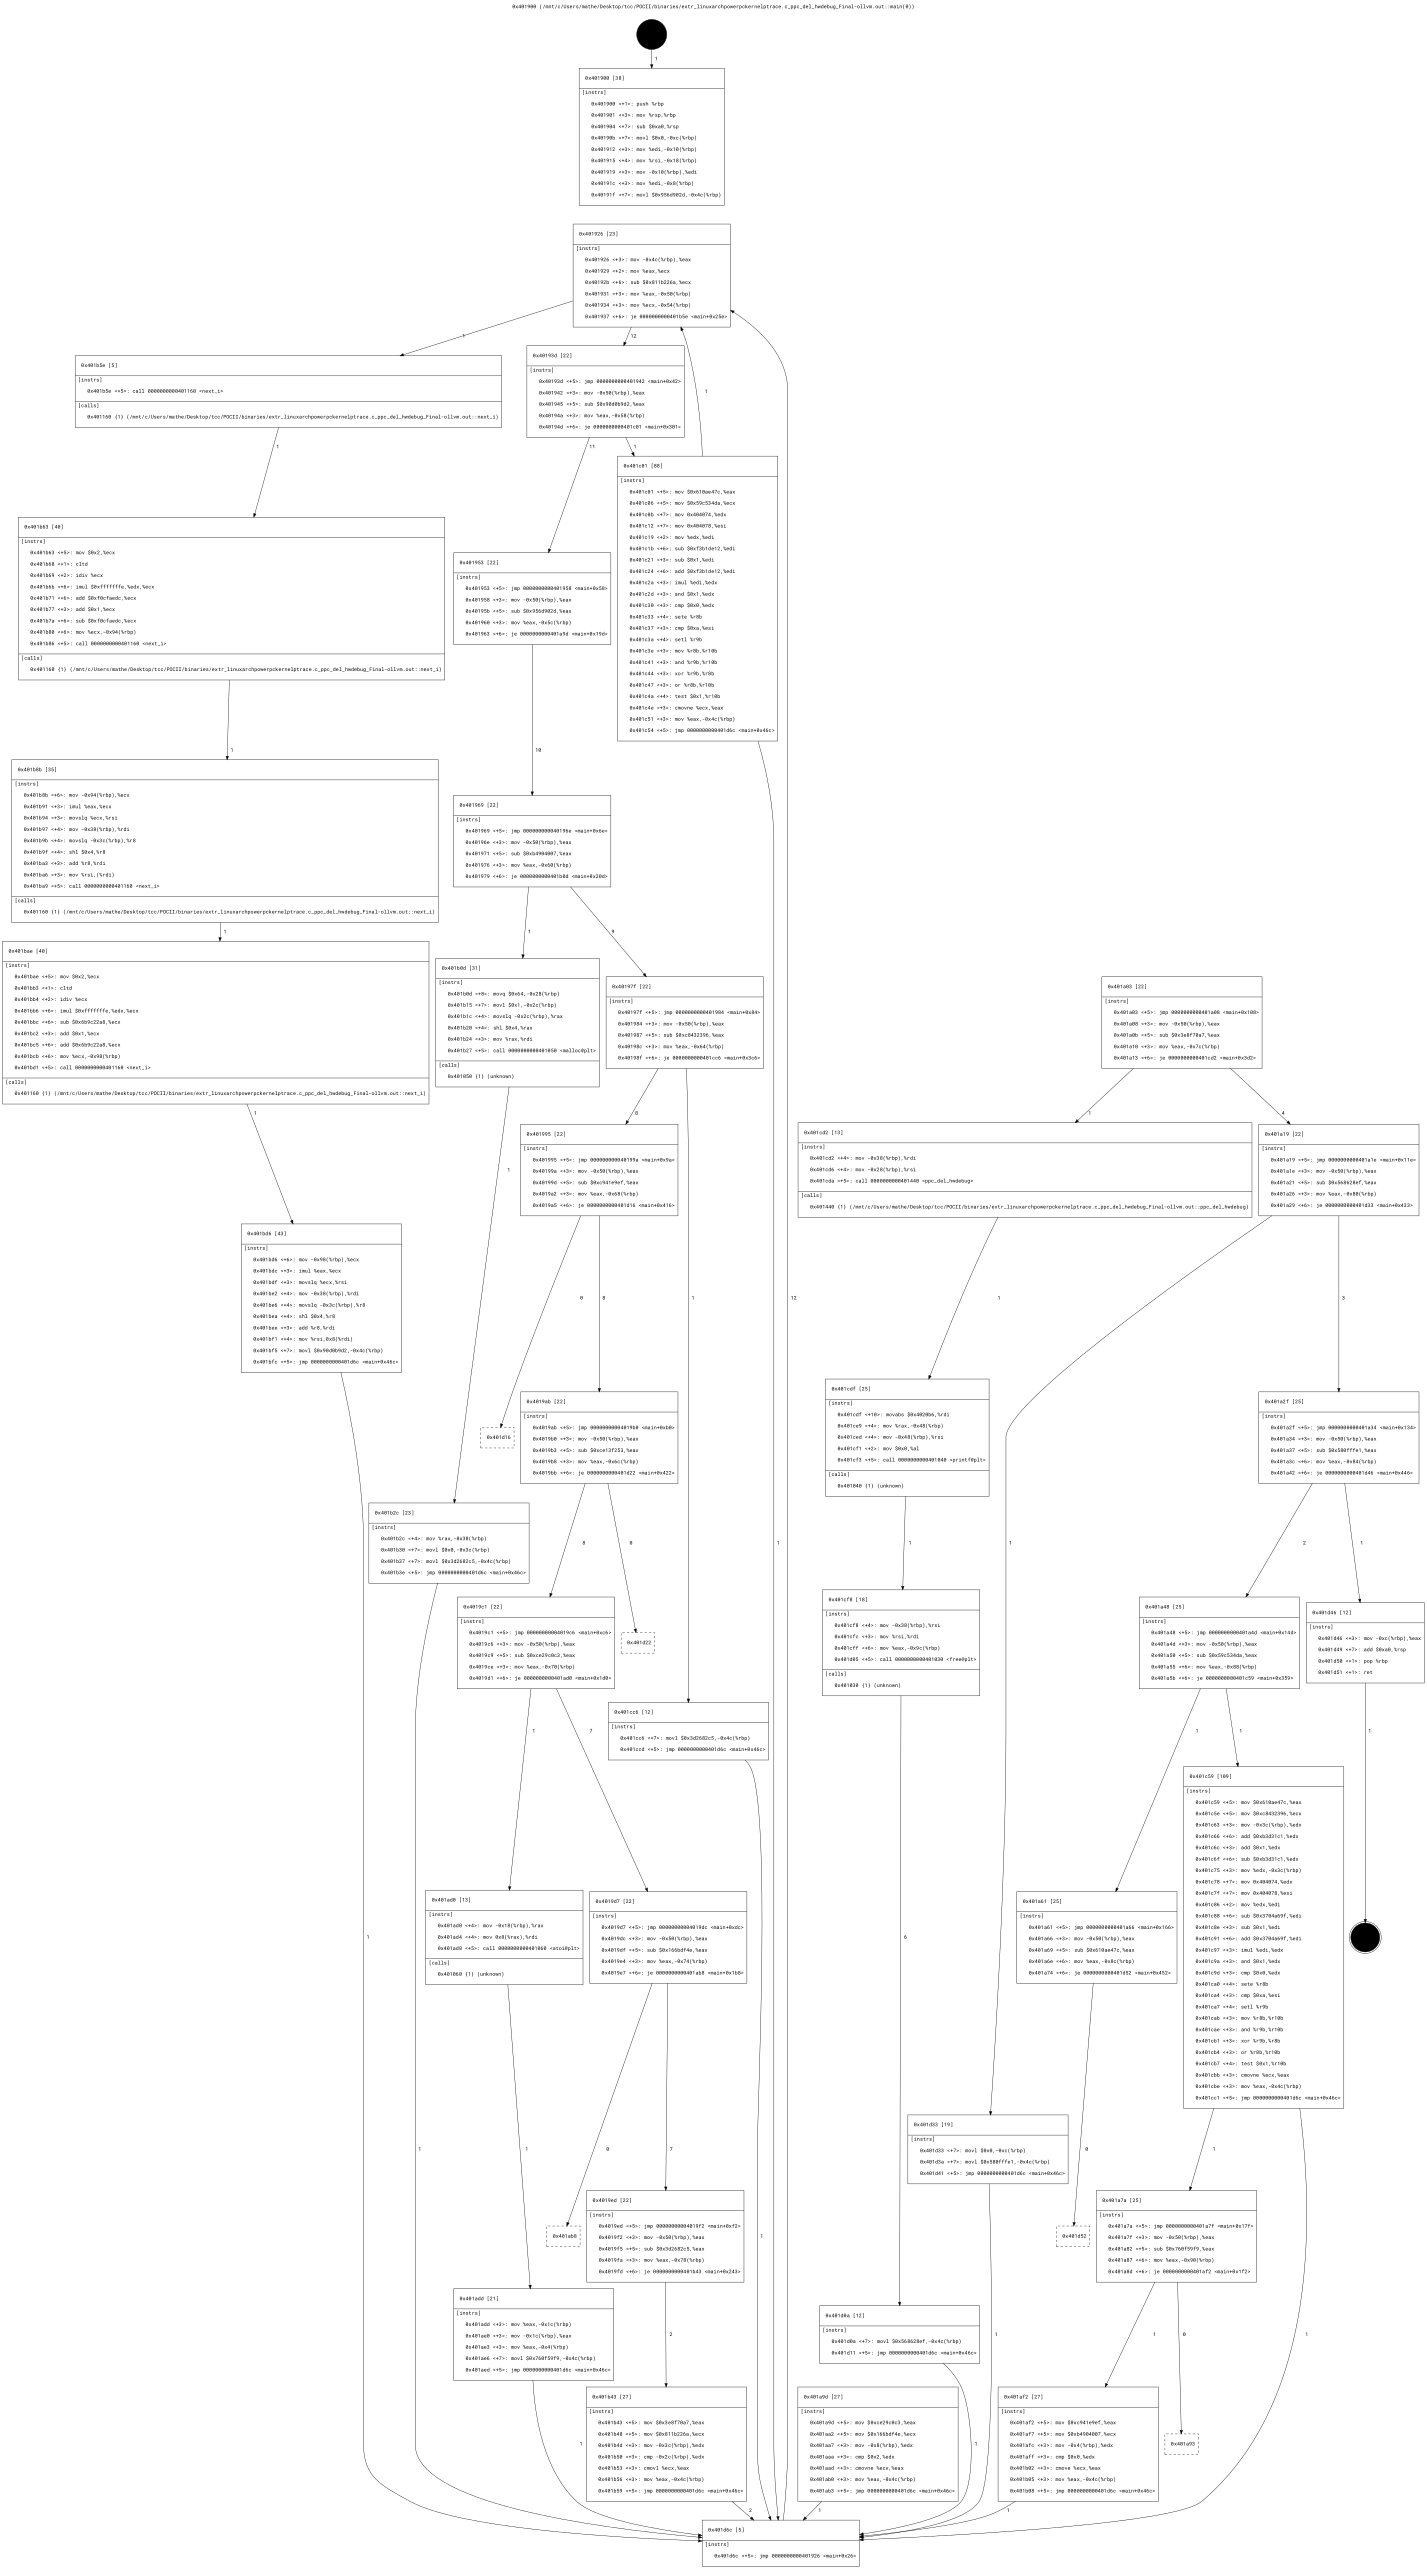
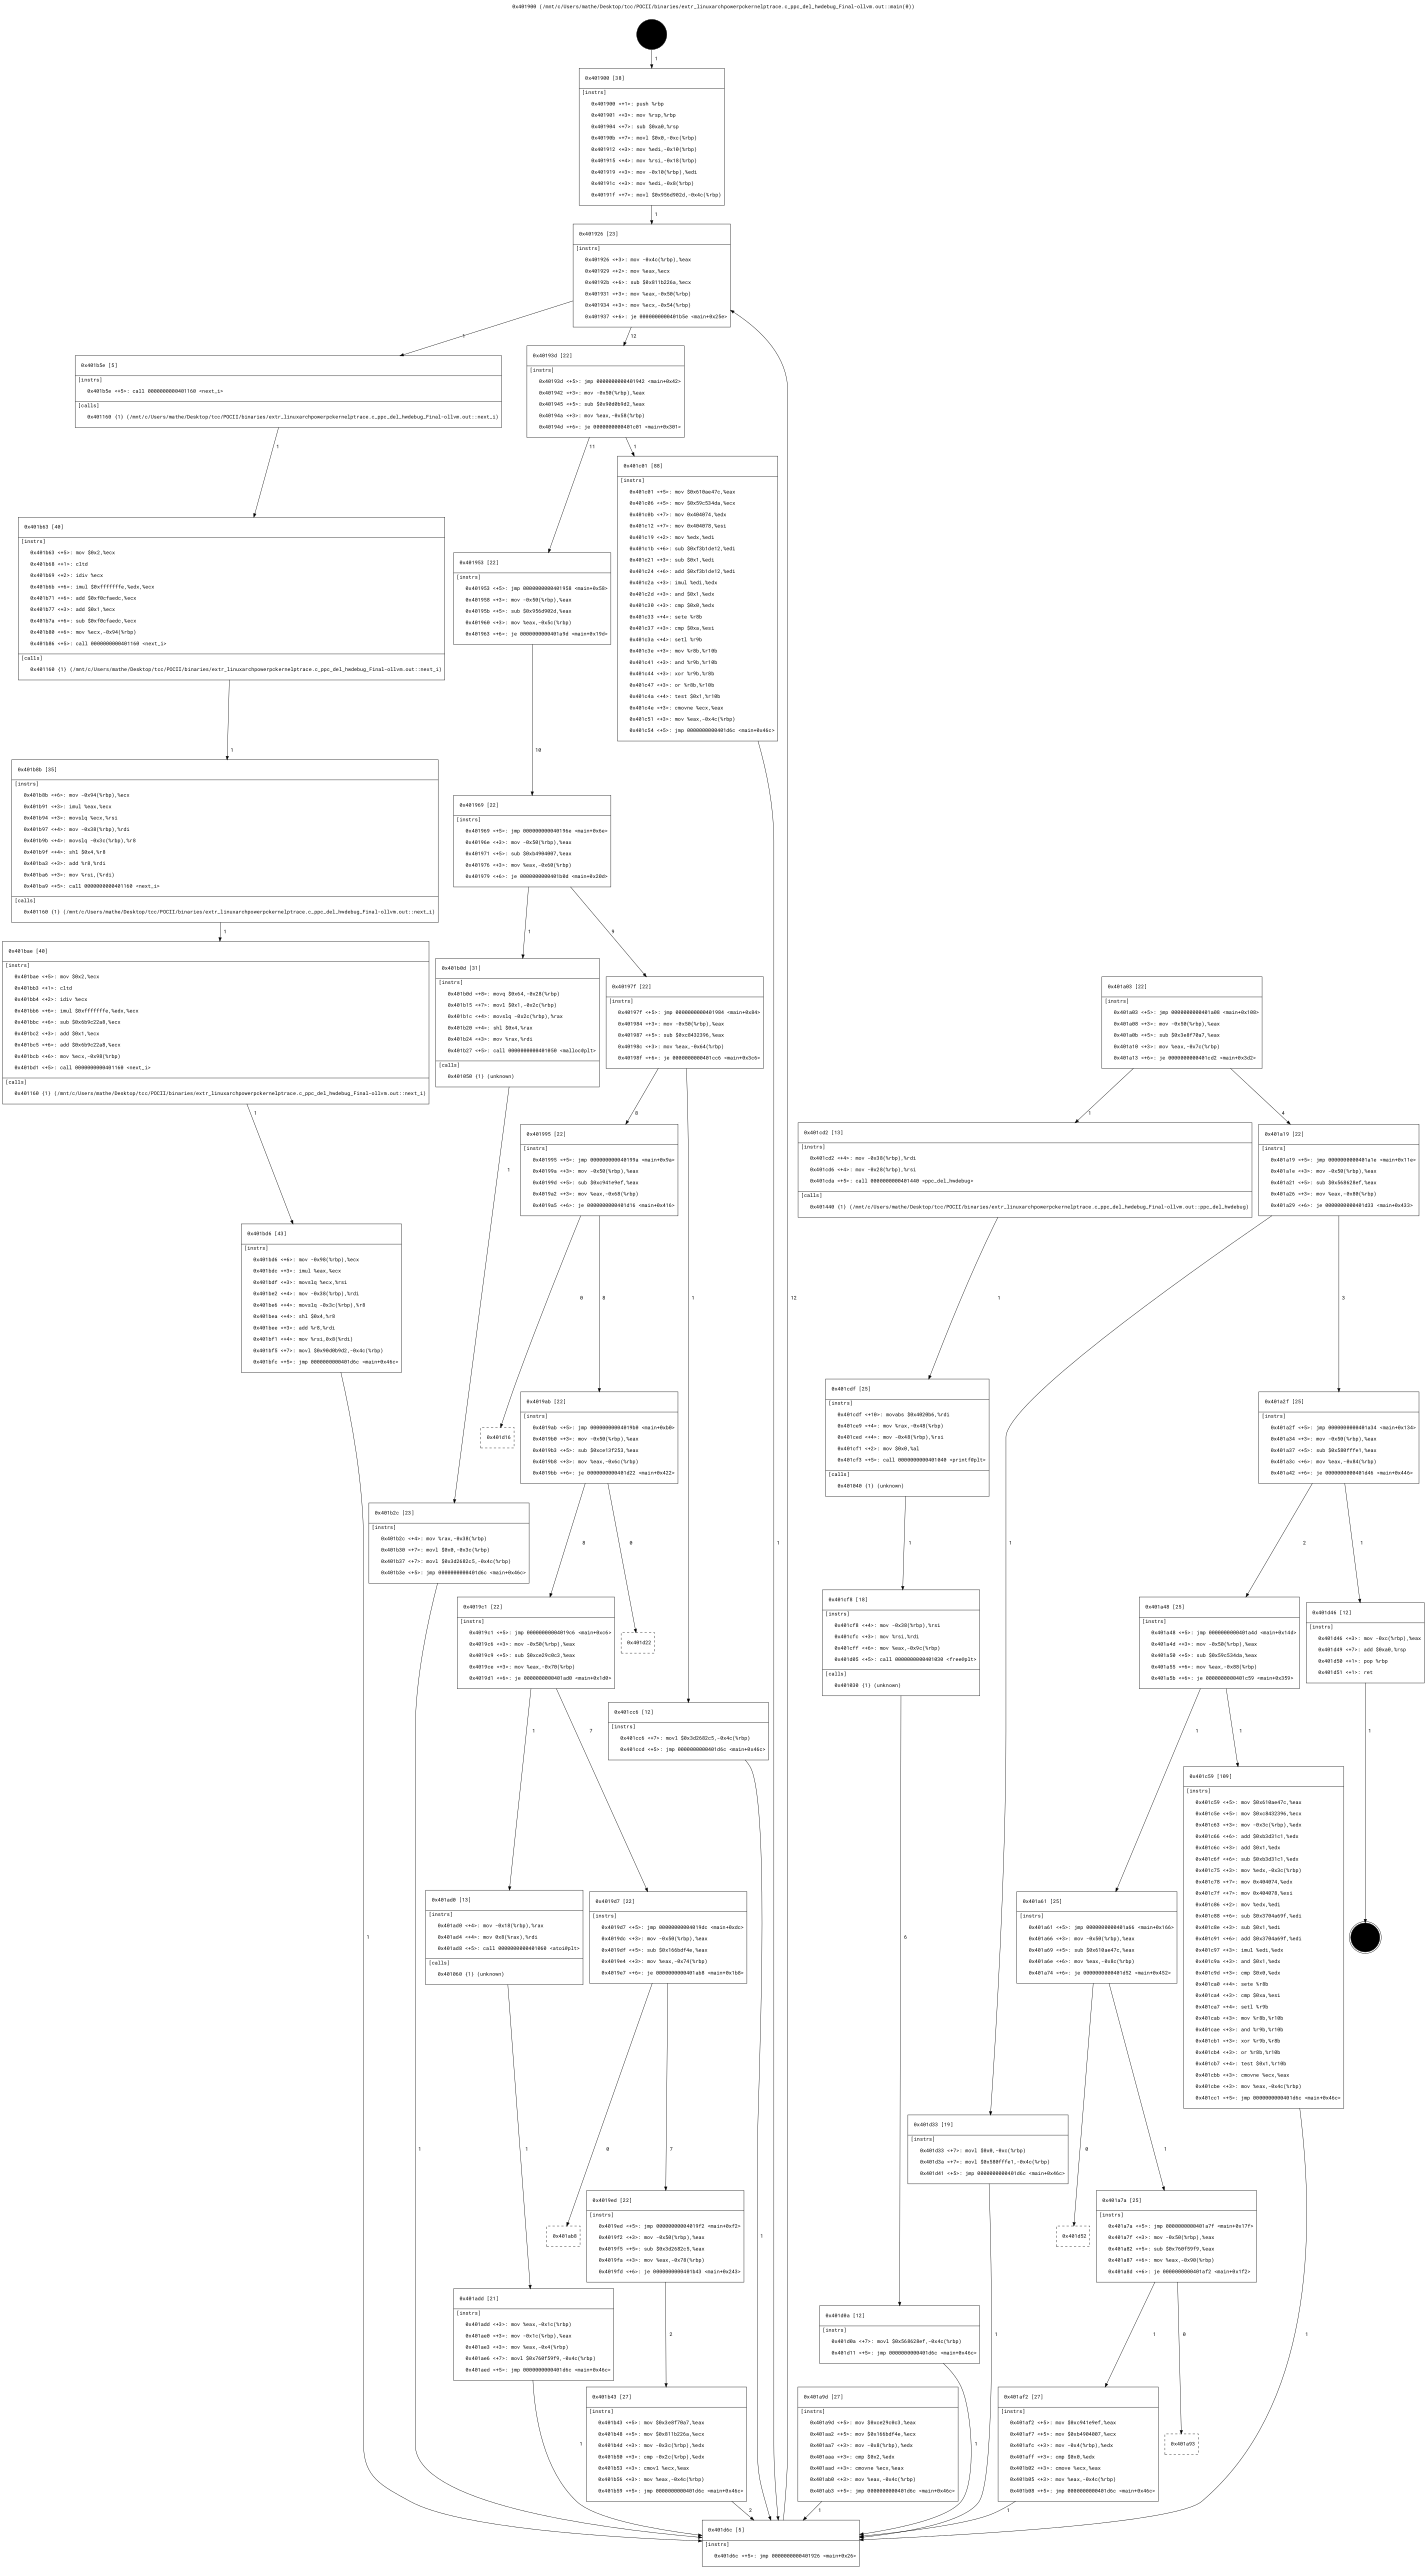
edge "0x401c01 [88]" -> "0x401926 [23]": now "0x401900 [38]" -> "0x401926 [23]"
edge "0x401c59 [109]" -> "0x401a7a [25]": now "0x401a61 [25]" -> "0x401a7a [25]"
